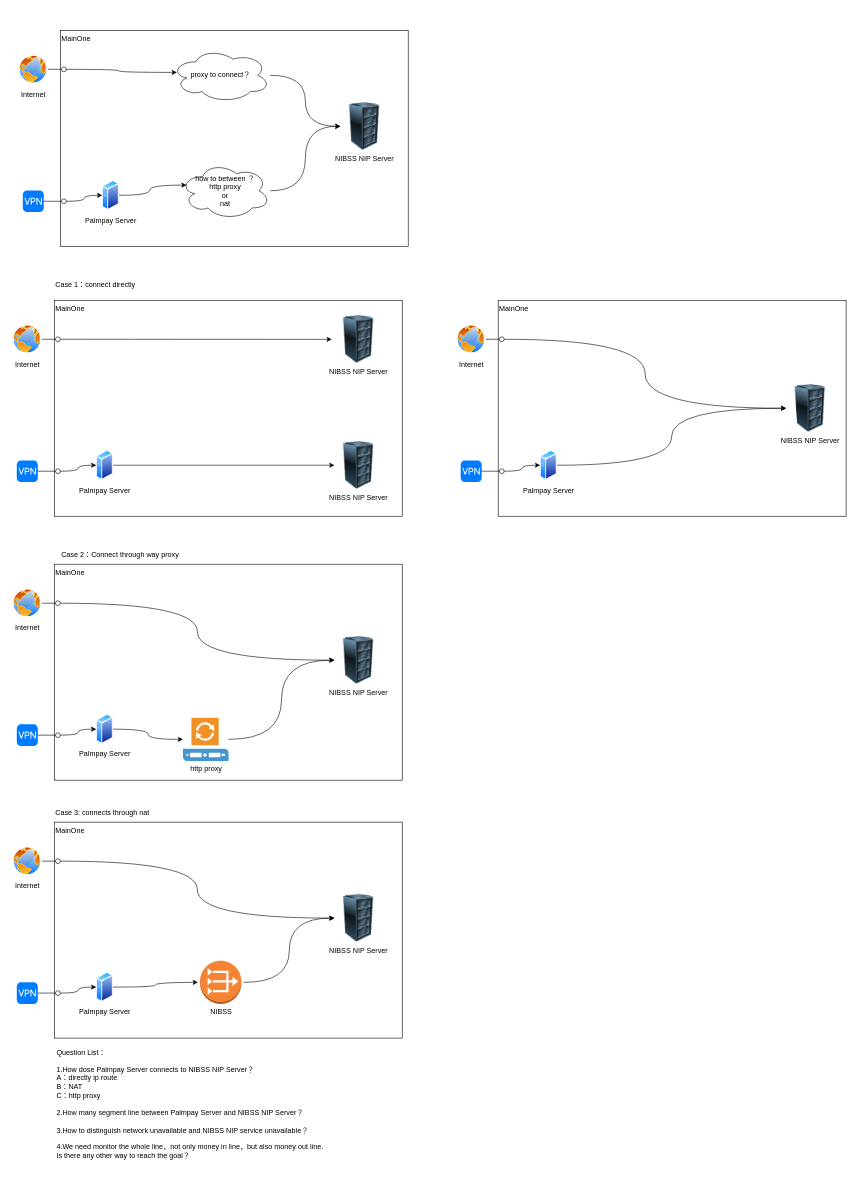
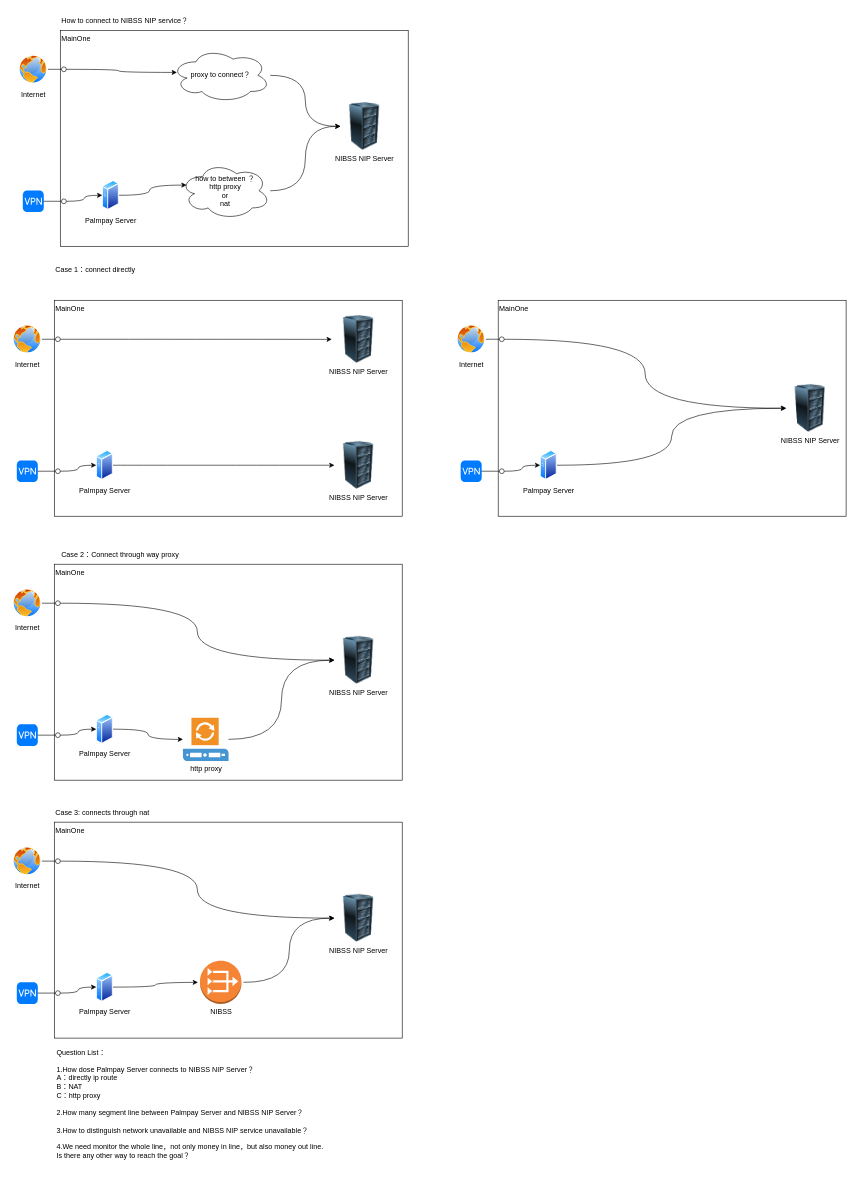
node "How to connect to NIBSS NIP service？": added
node "Case 1：connect directly": moved (117, 285) -> (117, 270)
